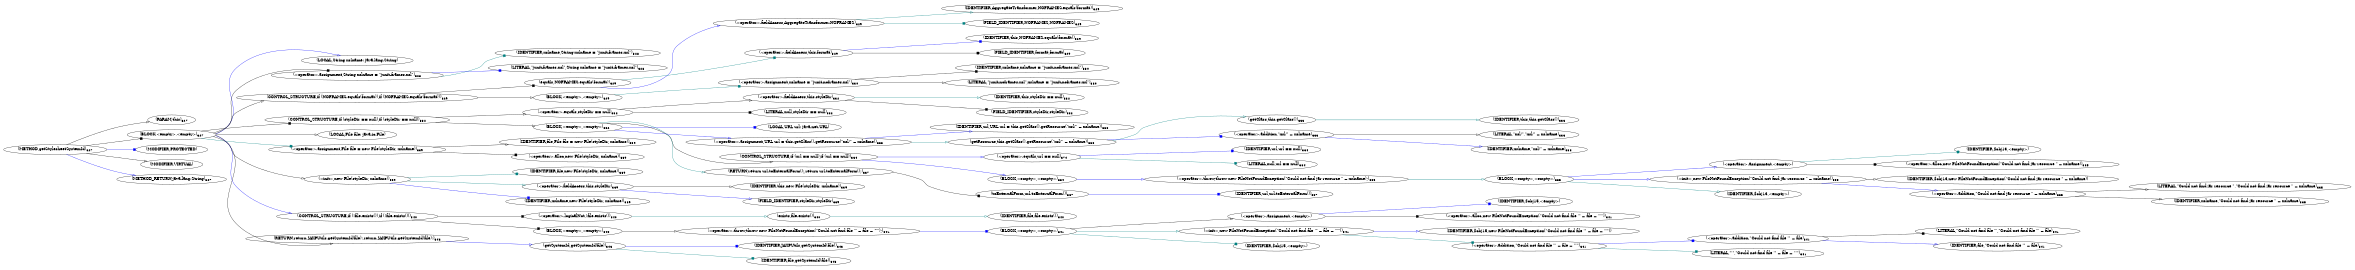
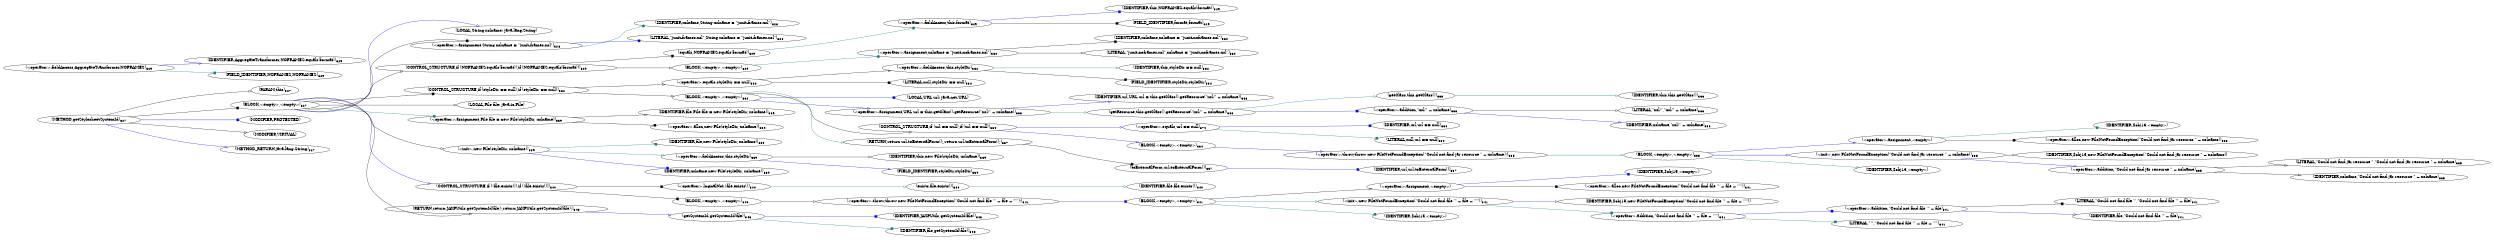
edge "(<operator>.fieldAccess,AggregateTransformer.NOFRAMES)" -> "(IDENTIFIER,AggregateTransformer,NOFRAMES.equals(format))": color teal -> blue
edge "(equals,NOFRAMES.equals(format))" -> "(<operator>.fieldAccess,AggregateTransformer.NOFRAMES)": removed
